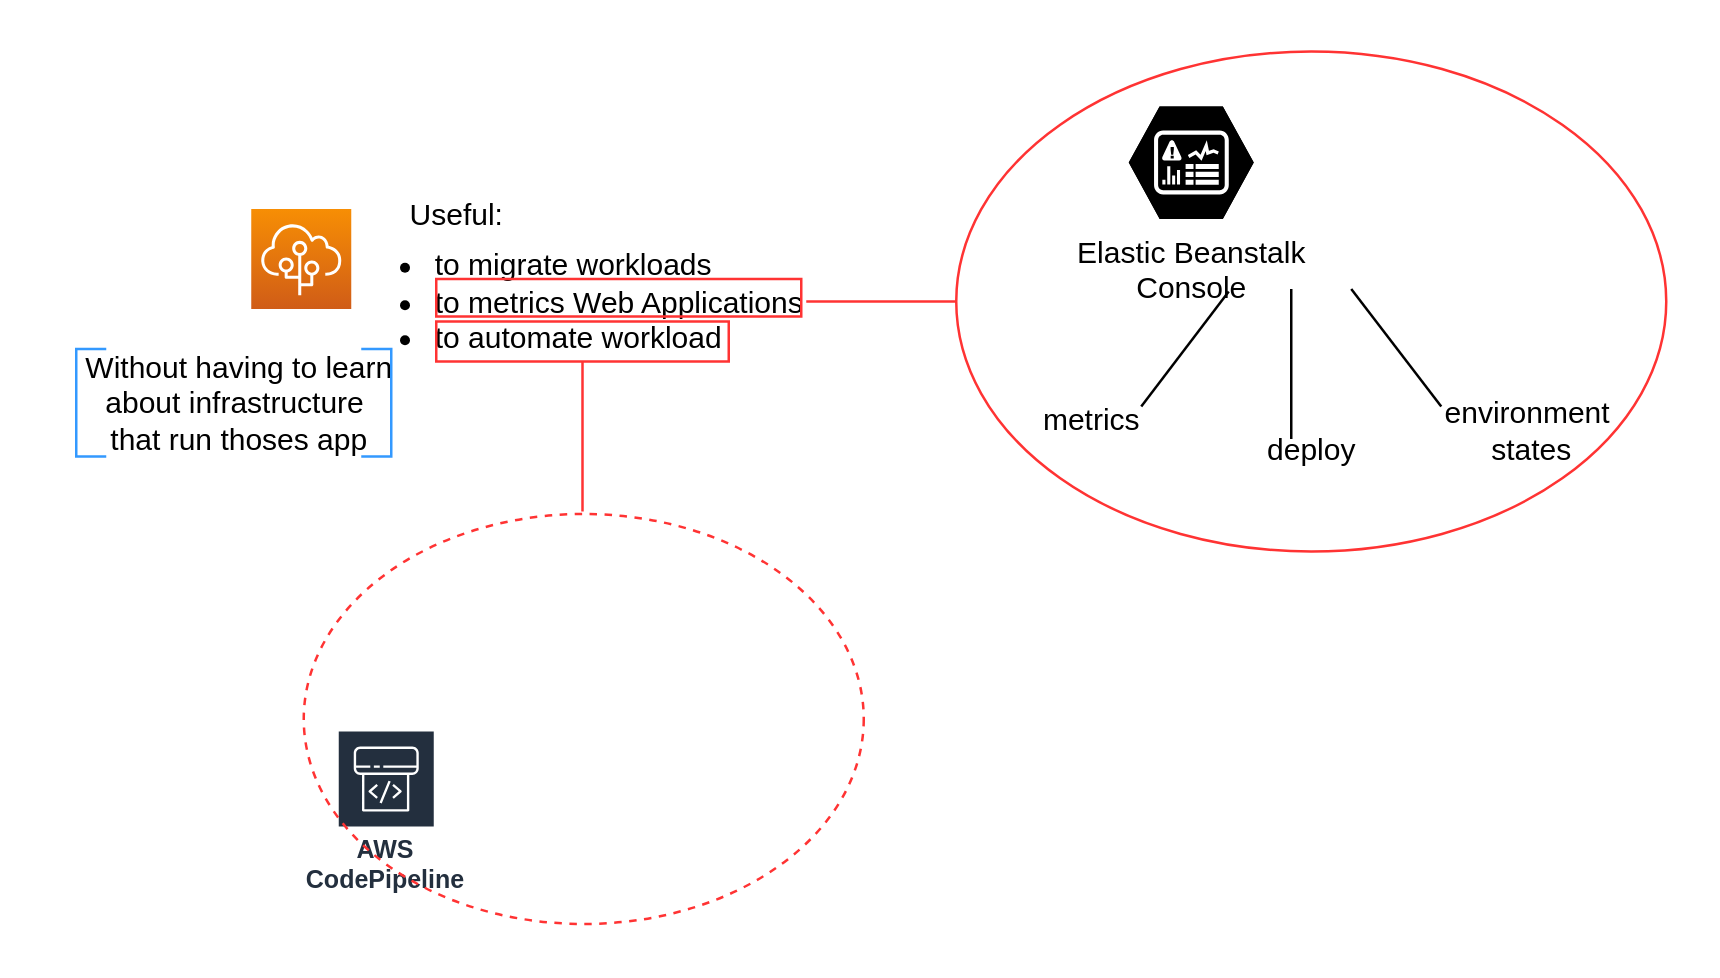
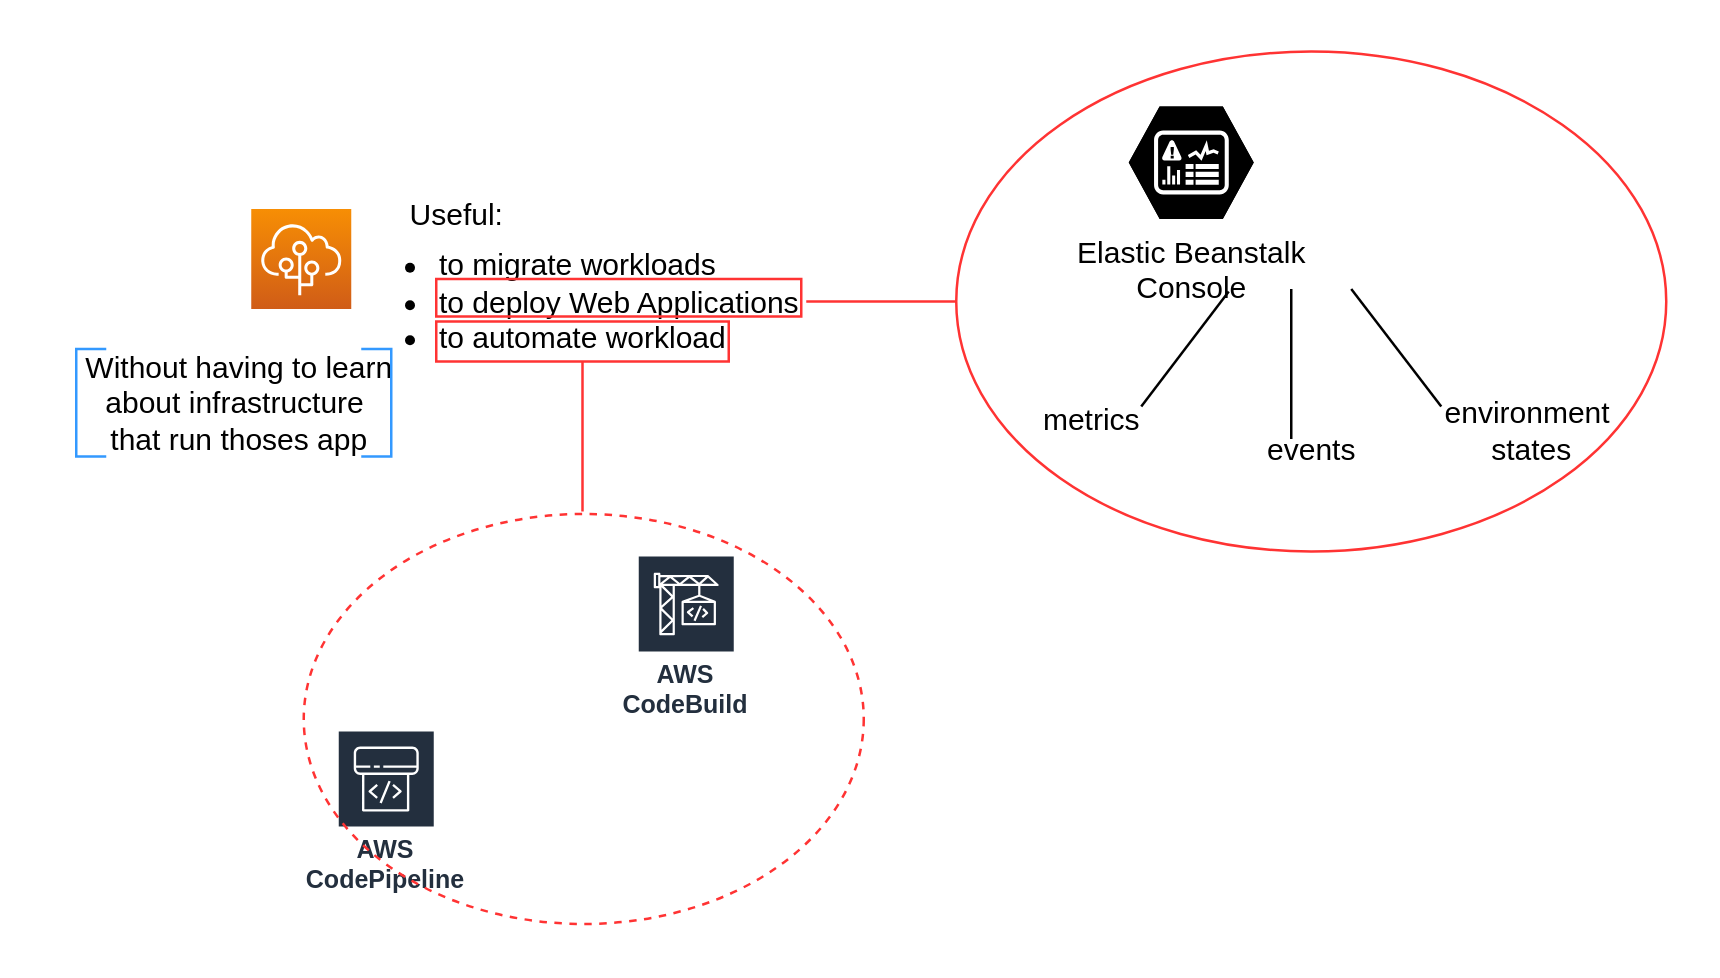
node "to migrate workloads to metrics Web Applications to automate workload": label "to migrate workloads to metrics Web Applications to automate workload" -> "to migrate workloads to deploy Web Applications to automate workload"
node "deploy": label "deploy" -> "events"
node "AWS CodeBuild": added
